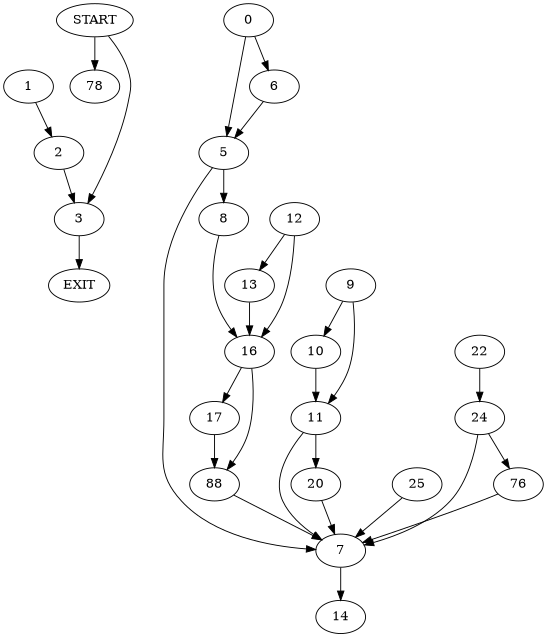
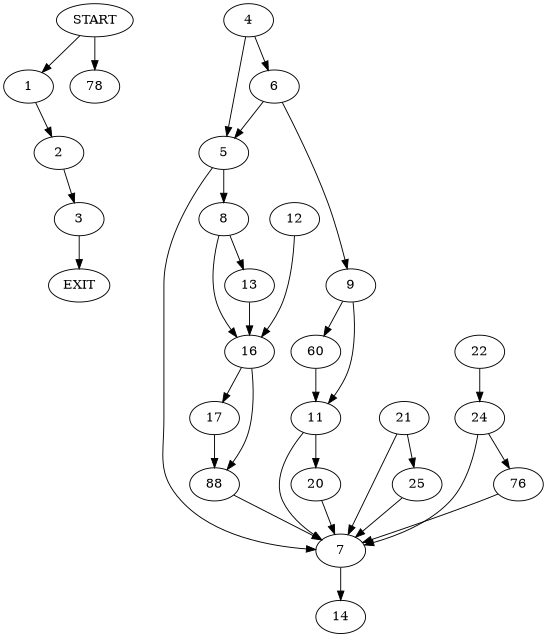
node "0": label "0" -> "4"
edge "START" -> "3": now "START" -> "1"
edge "6" -> "9": added
edge "12" -> "13": now "8" -> "13"
node "10": label "10" -> "60"
node "21": added
